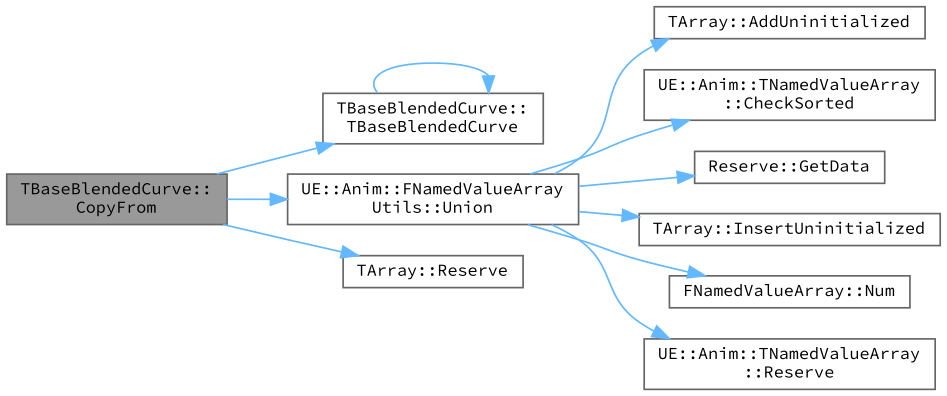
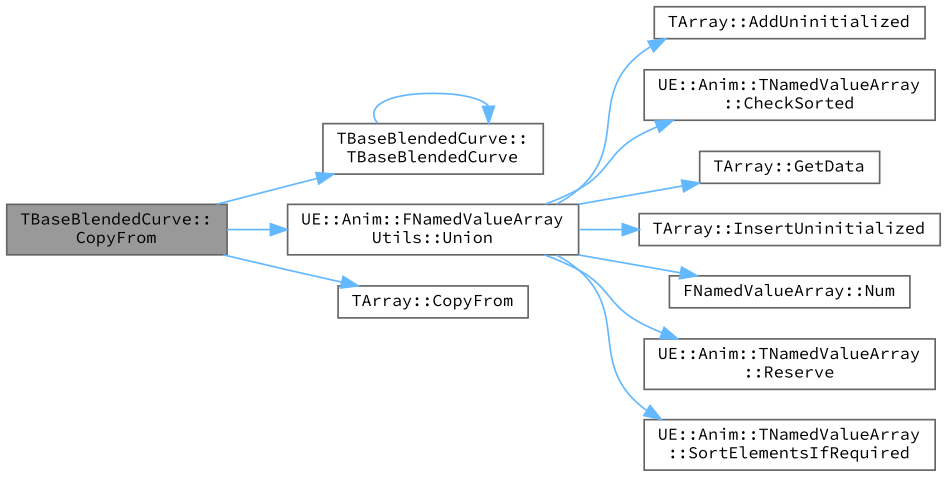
node "Reserve::GetData": label "Reserve::GetData" -> "TArray::GetData"
node "TArray::Reserve": label "TArray::Reserve" -> "TArray::CopyFrom"
node "UE::Anim::TNamedValueArray ::SortElementsIfRequired": added
